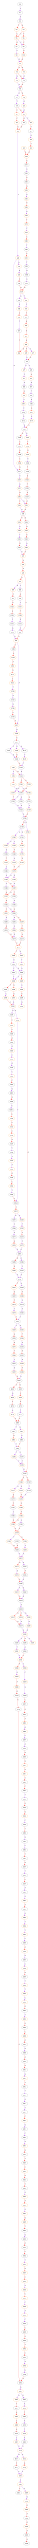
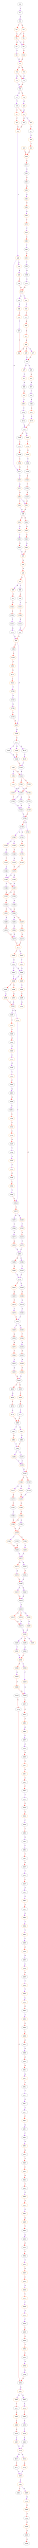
edge "S268" -> "S273": now "S268" -> "S269"
